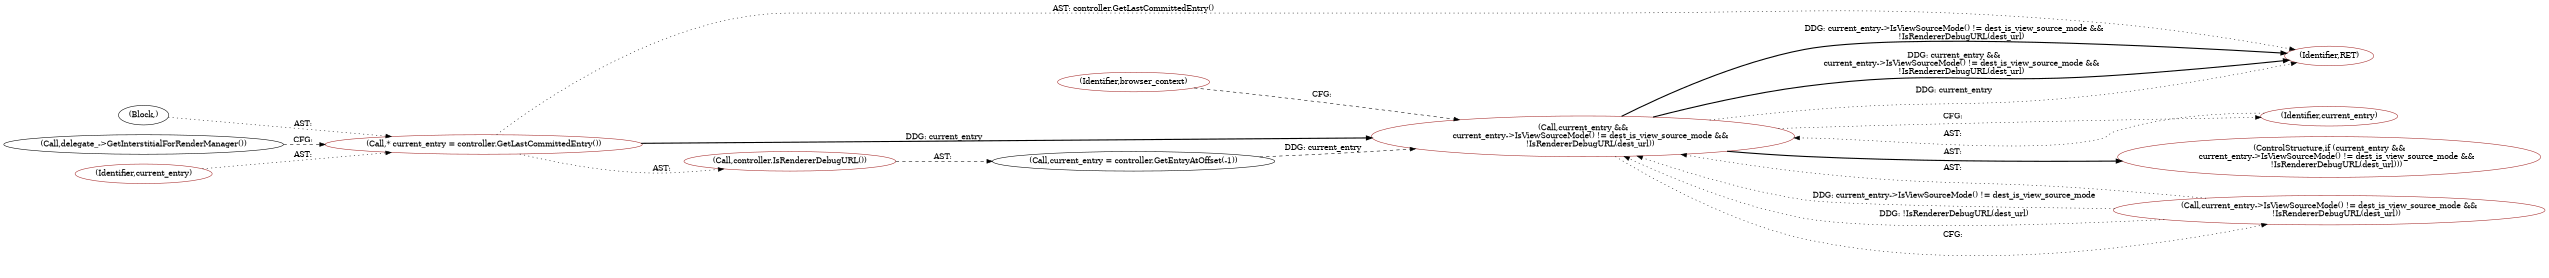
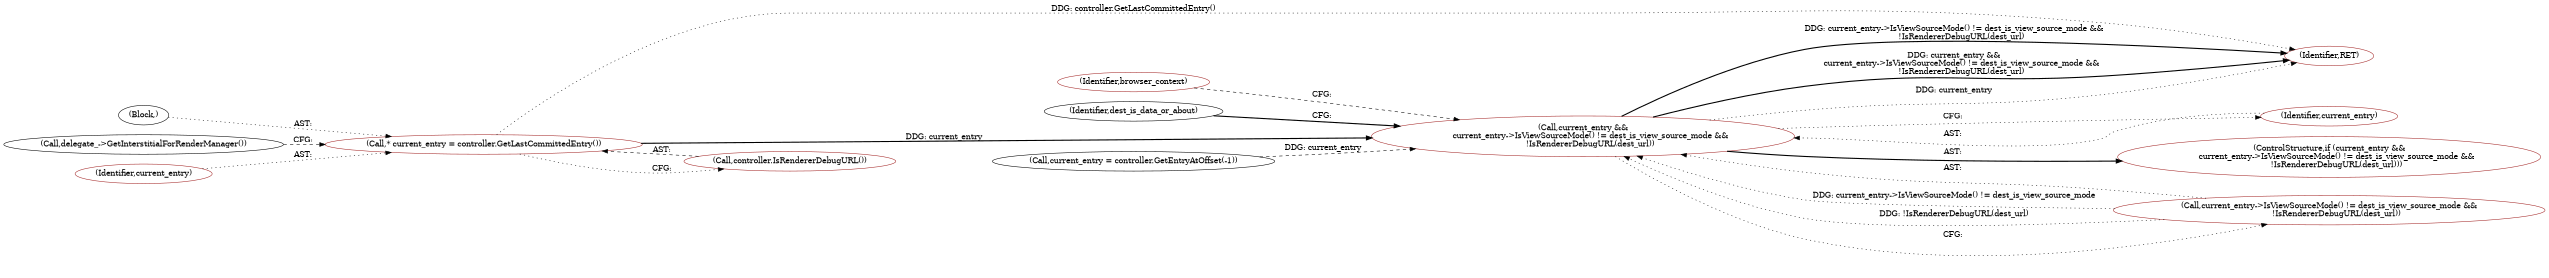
edge "(Call,* current_entry = controller.GetLastCommittedEntry())" -> "(Identifier,RET)": label "AST: controller.GetLastCommittedEntry()" -> "DDG: controller.GetLastCommittedEntry()"
node "(Identifier,dest_is_data_or_about)": added
edge "(Call,controller.IsRendererDebugURL())" -> "(Call,current_entry = controller.GetEntryAtOffset(-1))": now "(Call,controller.IsRendererDebugURL())" -> "(Call,* current_entry = controller.GetLastCommittedEntry())"
edge "(Call,* current_entry = controller.GetLastCommittedEntry())" -> "(Call,controller.IsRendererDebugURL())": label "AST: " -> "CFG: "
